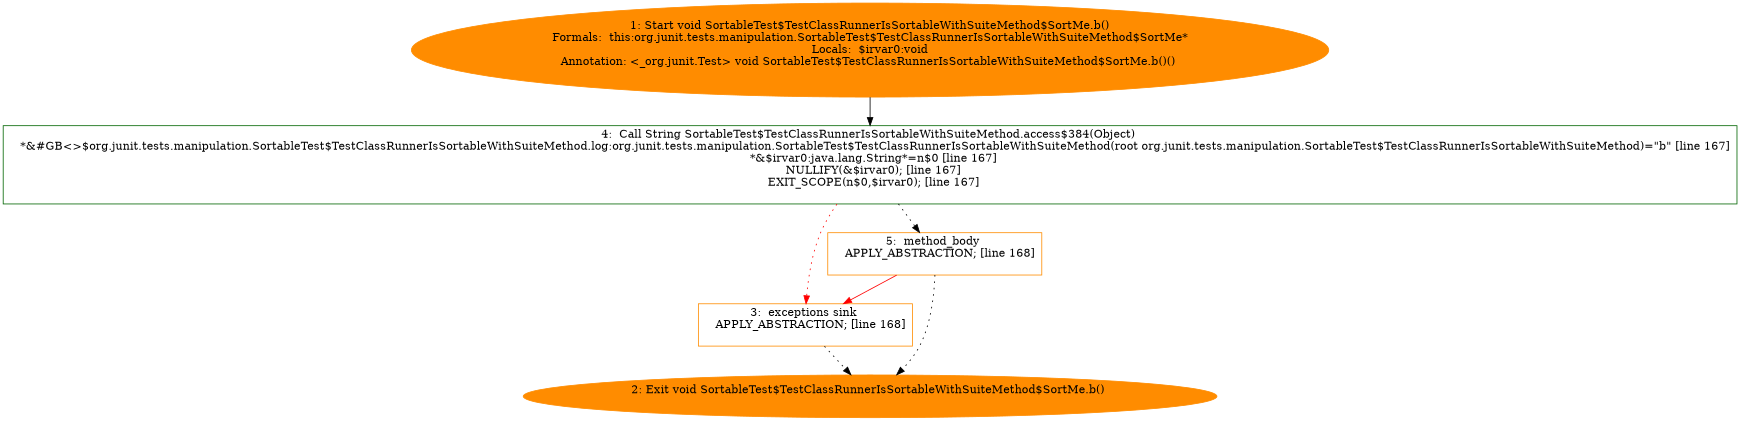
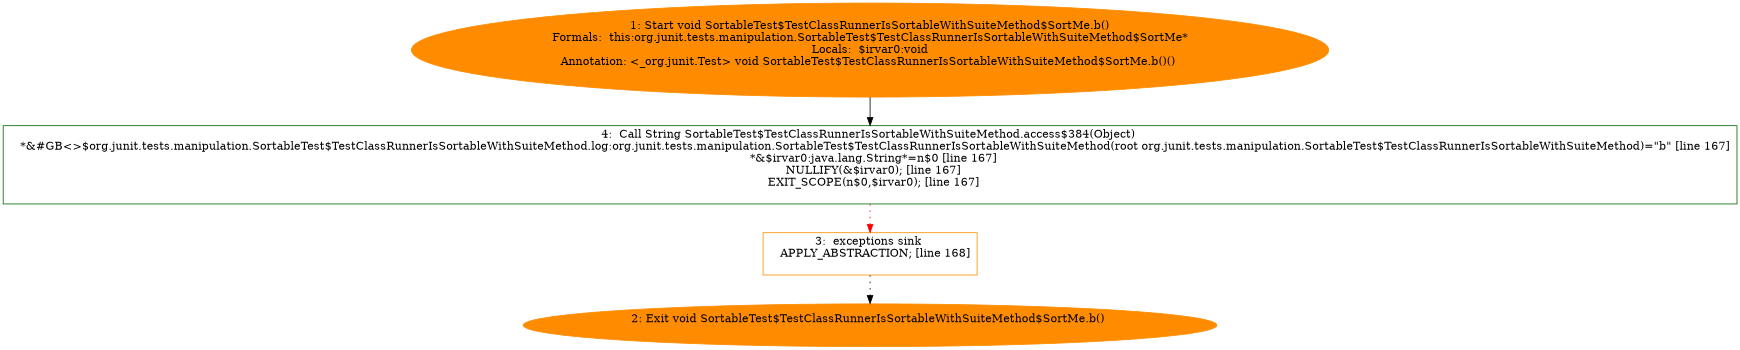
node "5:  method_body APPLY_ABSTRACTION; [line 168]": removed
